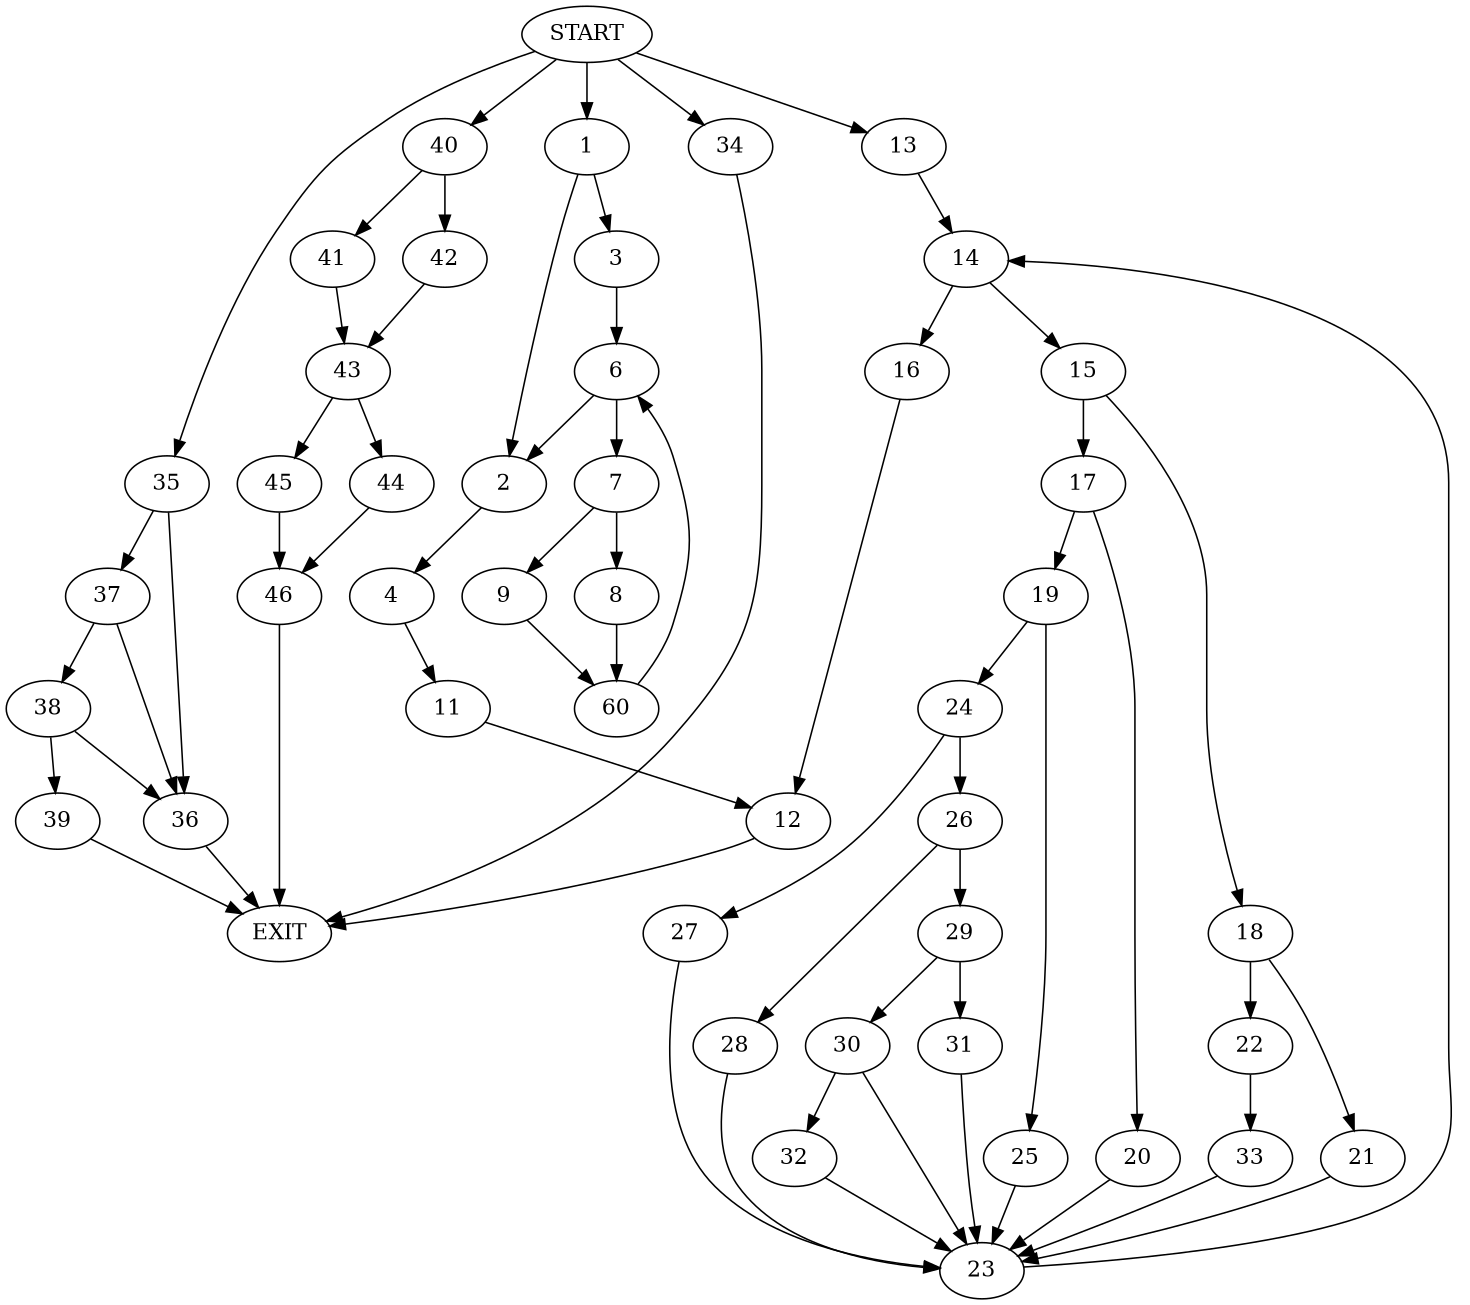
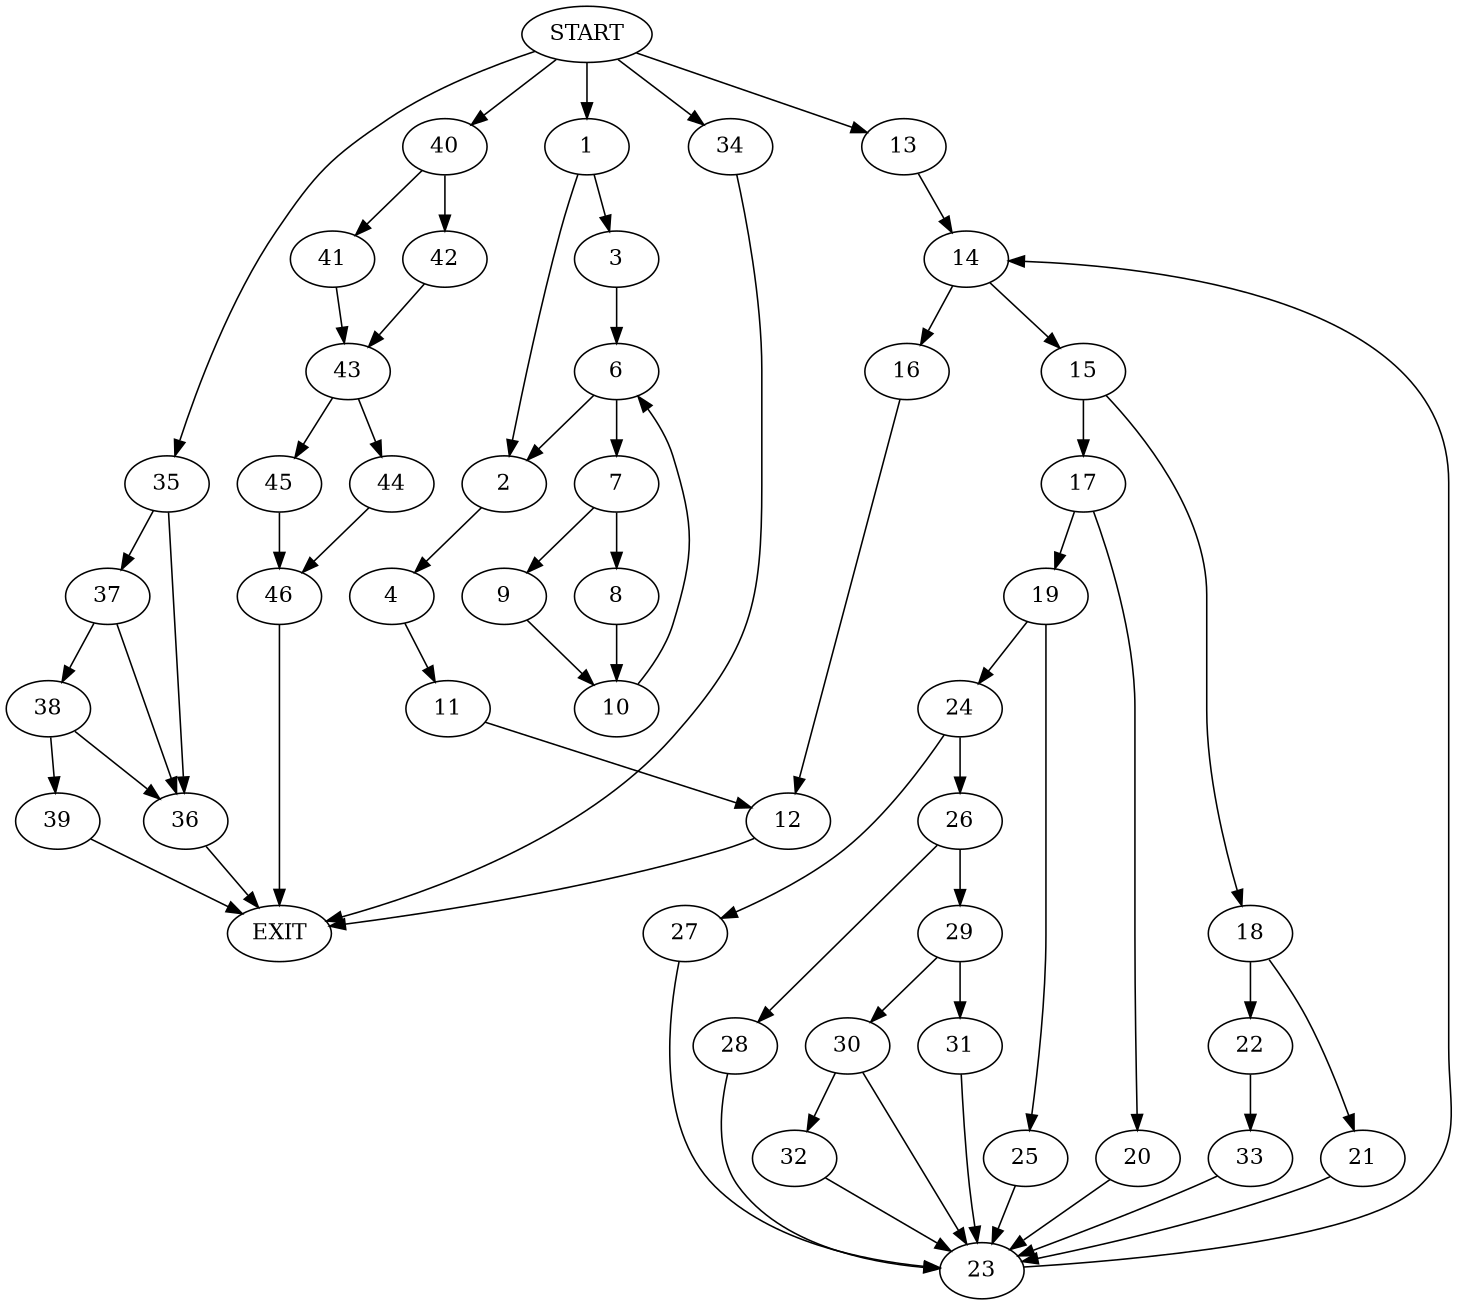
node "60": label "60" -> "10"
